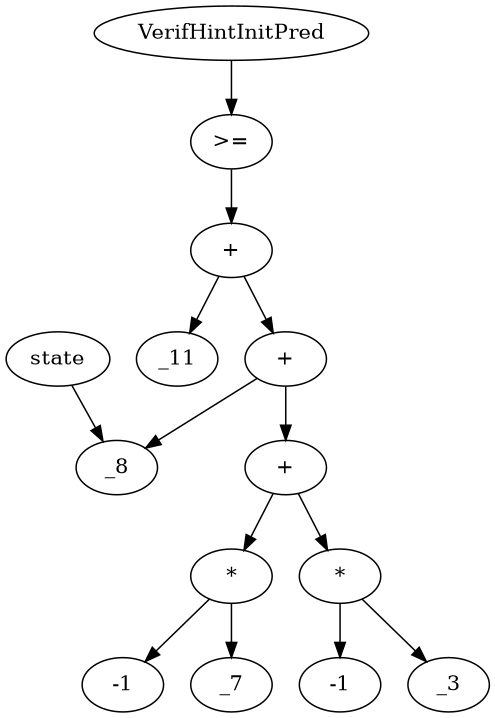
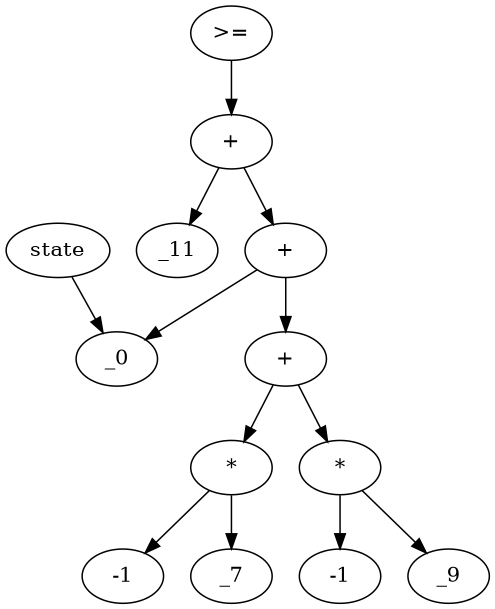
node "VerifHintInitPred": removed
node "_8": label "_8" -> "_0"
node "_3": label "_3" -> "_9"
